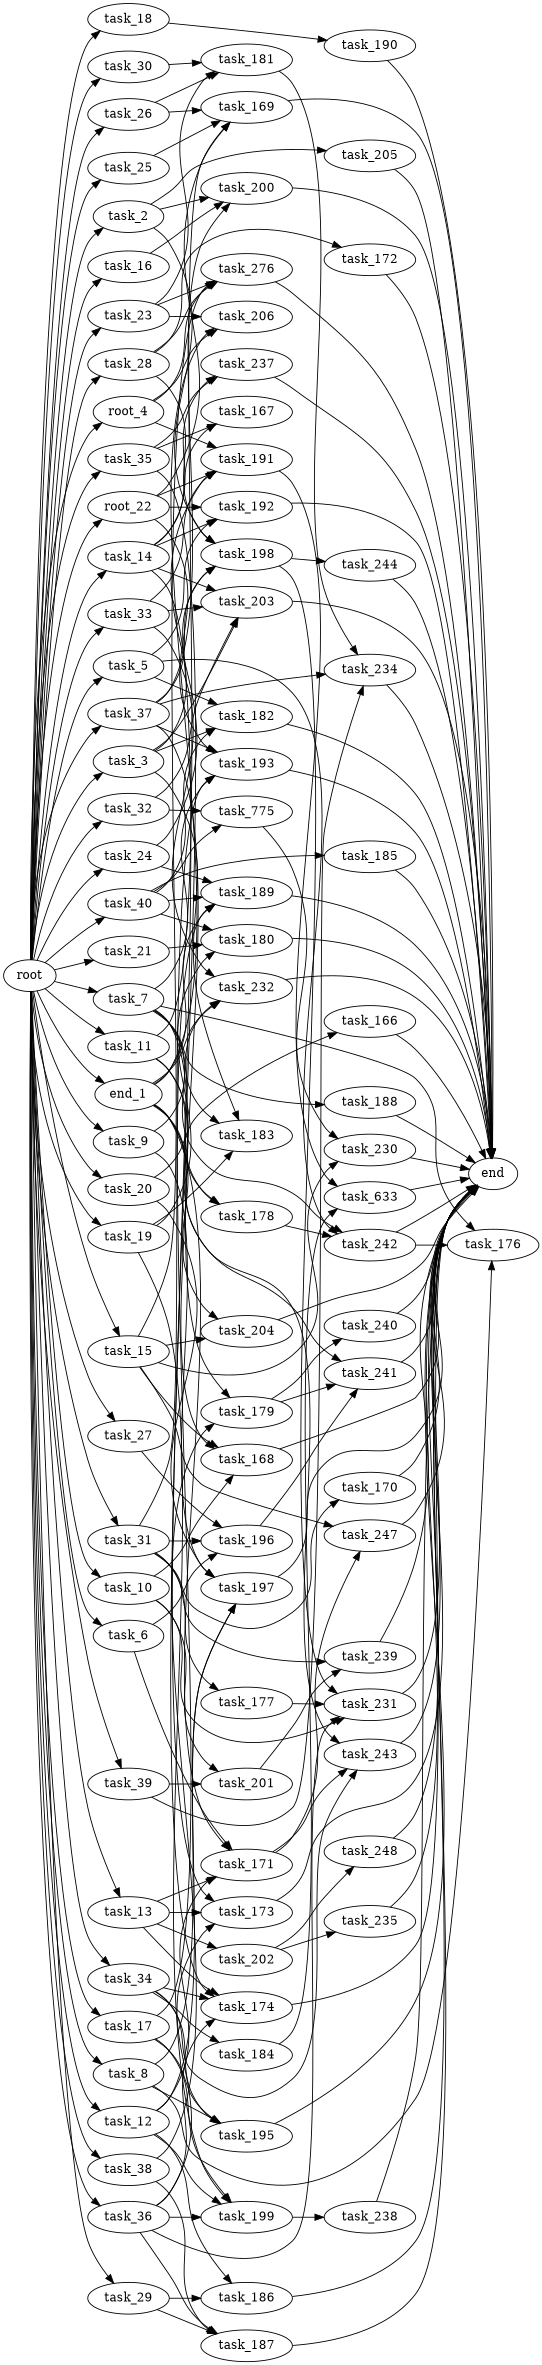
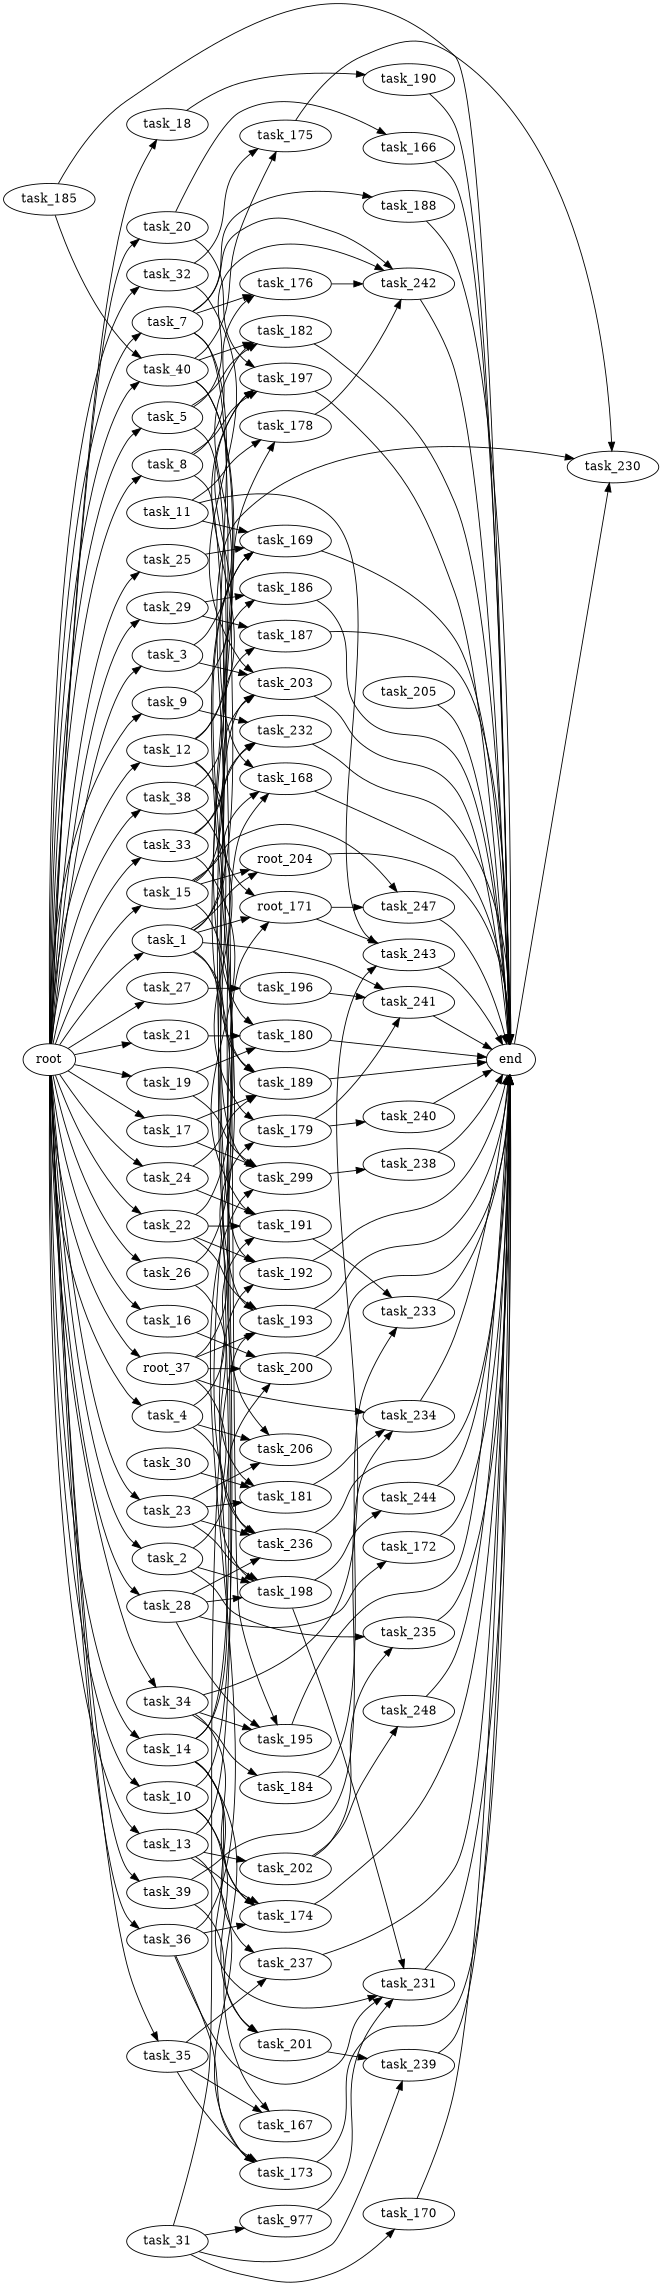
edge "task_2" -> "task_205": now "task_2" -> "task_235"
node "task_276": label "task_276" -> "task_236"
node "root_4": label "root_4" -> "task_4"
node "root_22": label "root_22" -> "task_22"
edge "root" -> "task_30": removed
edge "task_3" -> "task_198": now "task_23" -> "task_198"
node "task_37": label "task_37" -> "root_37"
node "task_775": label "task_775" -> "task_175"
edge "task_40" -> "task_185": reversed
edge "root" -> "task_11": removed
node "end_1": label "end_1" -> "task_1"
node "task_183": removed
edge "task_230" -> "end": reversed
node "task_633": label "task_633" -> "task_233"
edge "task_242" -> "task_176": reversed
edge "root" -> "task_31": removed
node "task_204": label "task_204" -> "root_204"
edge "task_31" -> "task_196": removed
node "task_6": removed
node "task_177": label "task_177" -> "task_977"
node "task_171": label "task_171" -> "root_171"
edge "task_17" -> "task_195": now "task_28" -> "task_195"
node "task_199": label "task_199" -> "task_299"
edge "task_36" -> "task_187": removed
